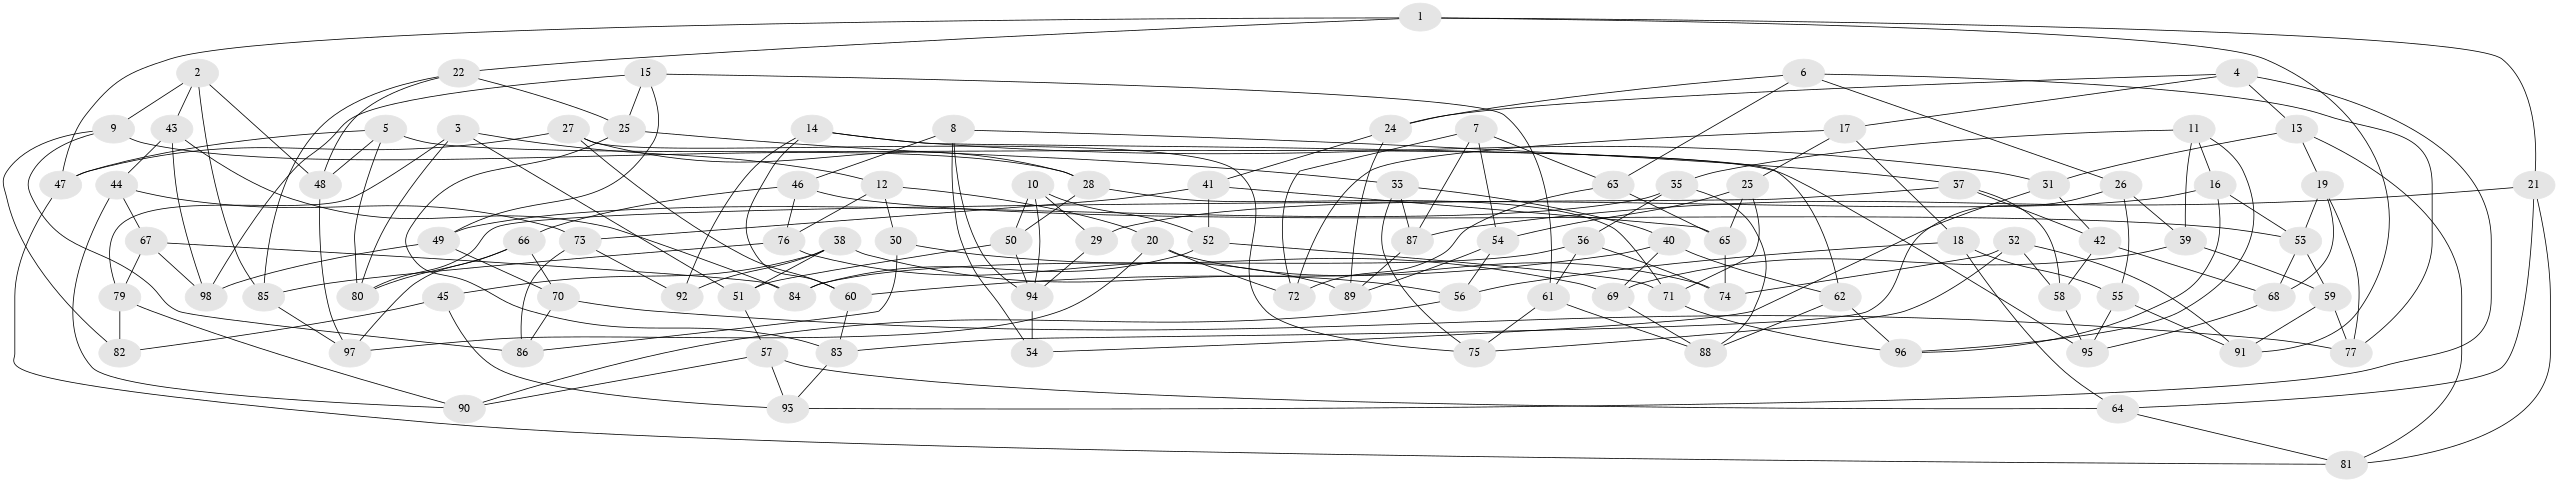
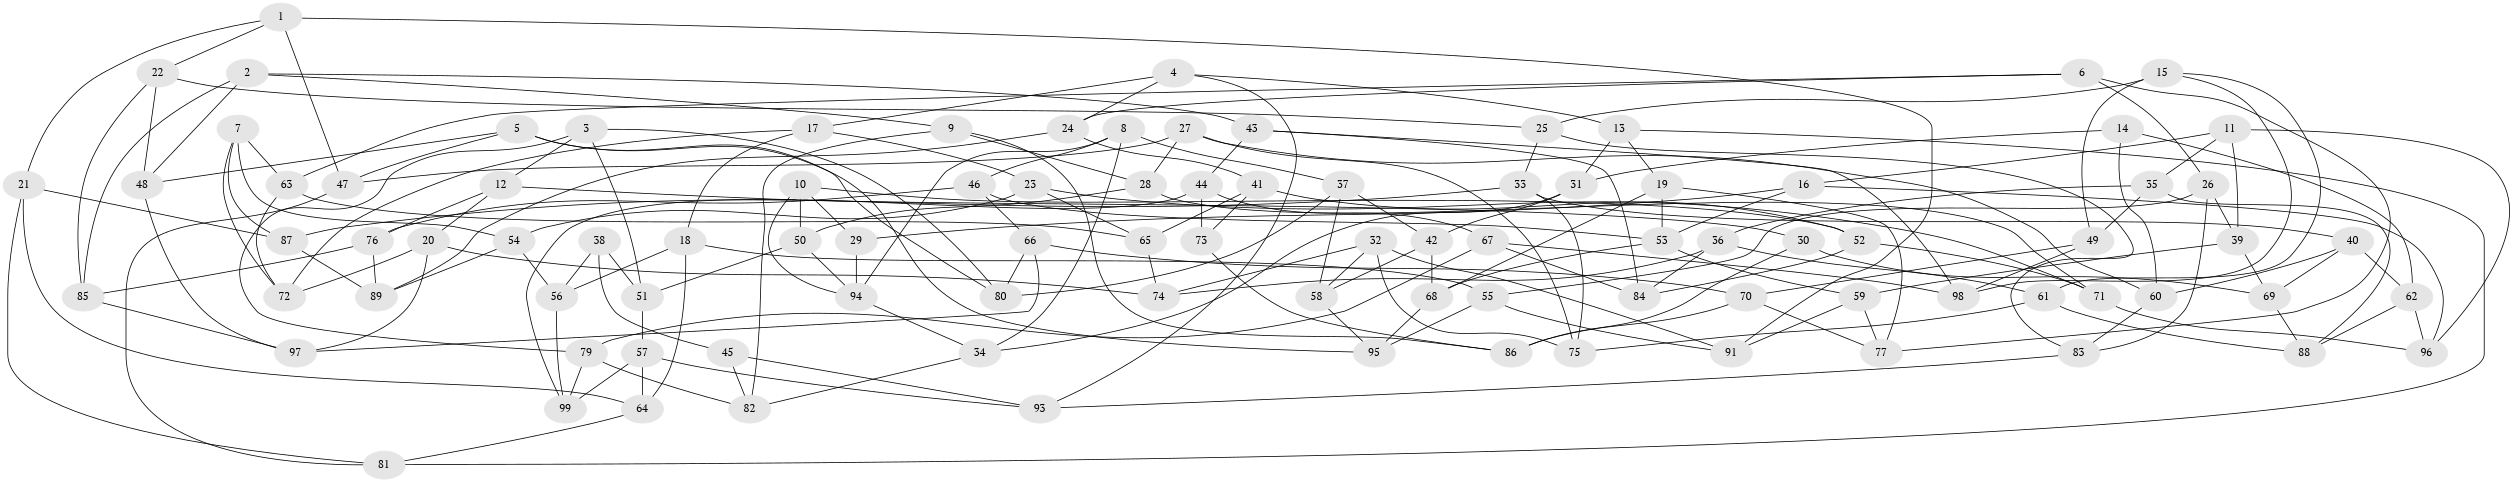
node "92": removed
edge "34" -- "82": added
node "90": label "90" -> "99"
